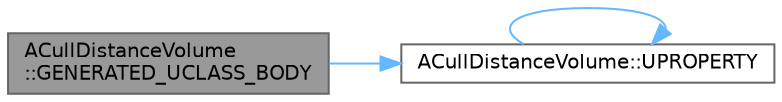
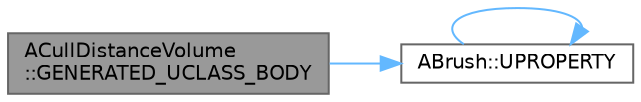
node "ACullDistanceVolume::UPROPERTY": label "ACullDistanceVolume::UPROPERTY" -> "ABrush::UPROPERTY"
